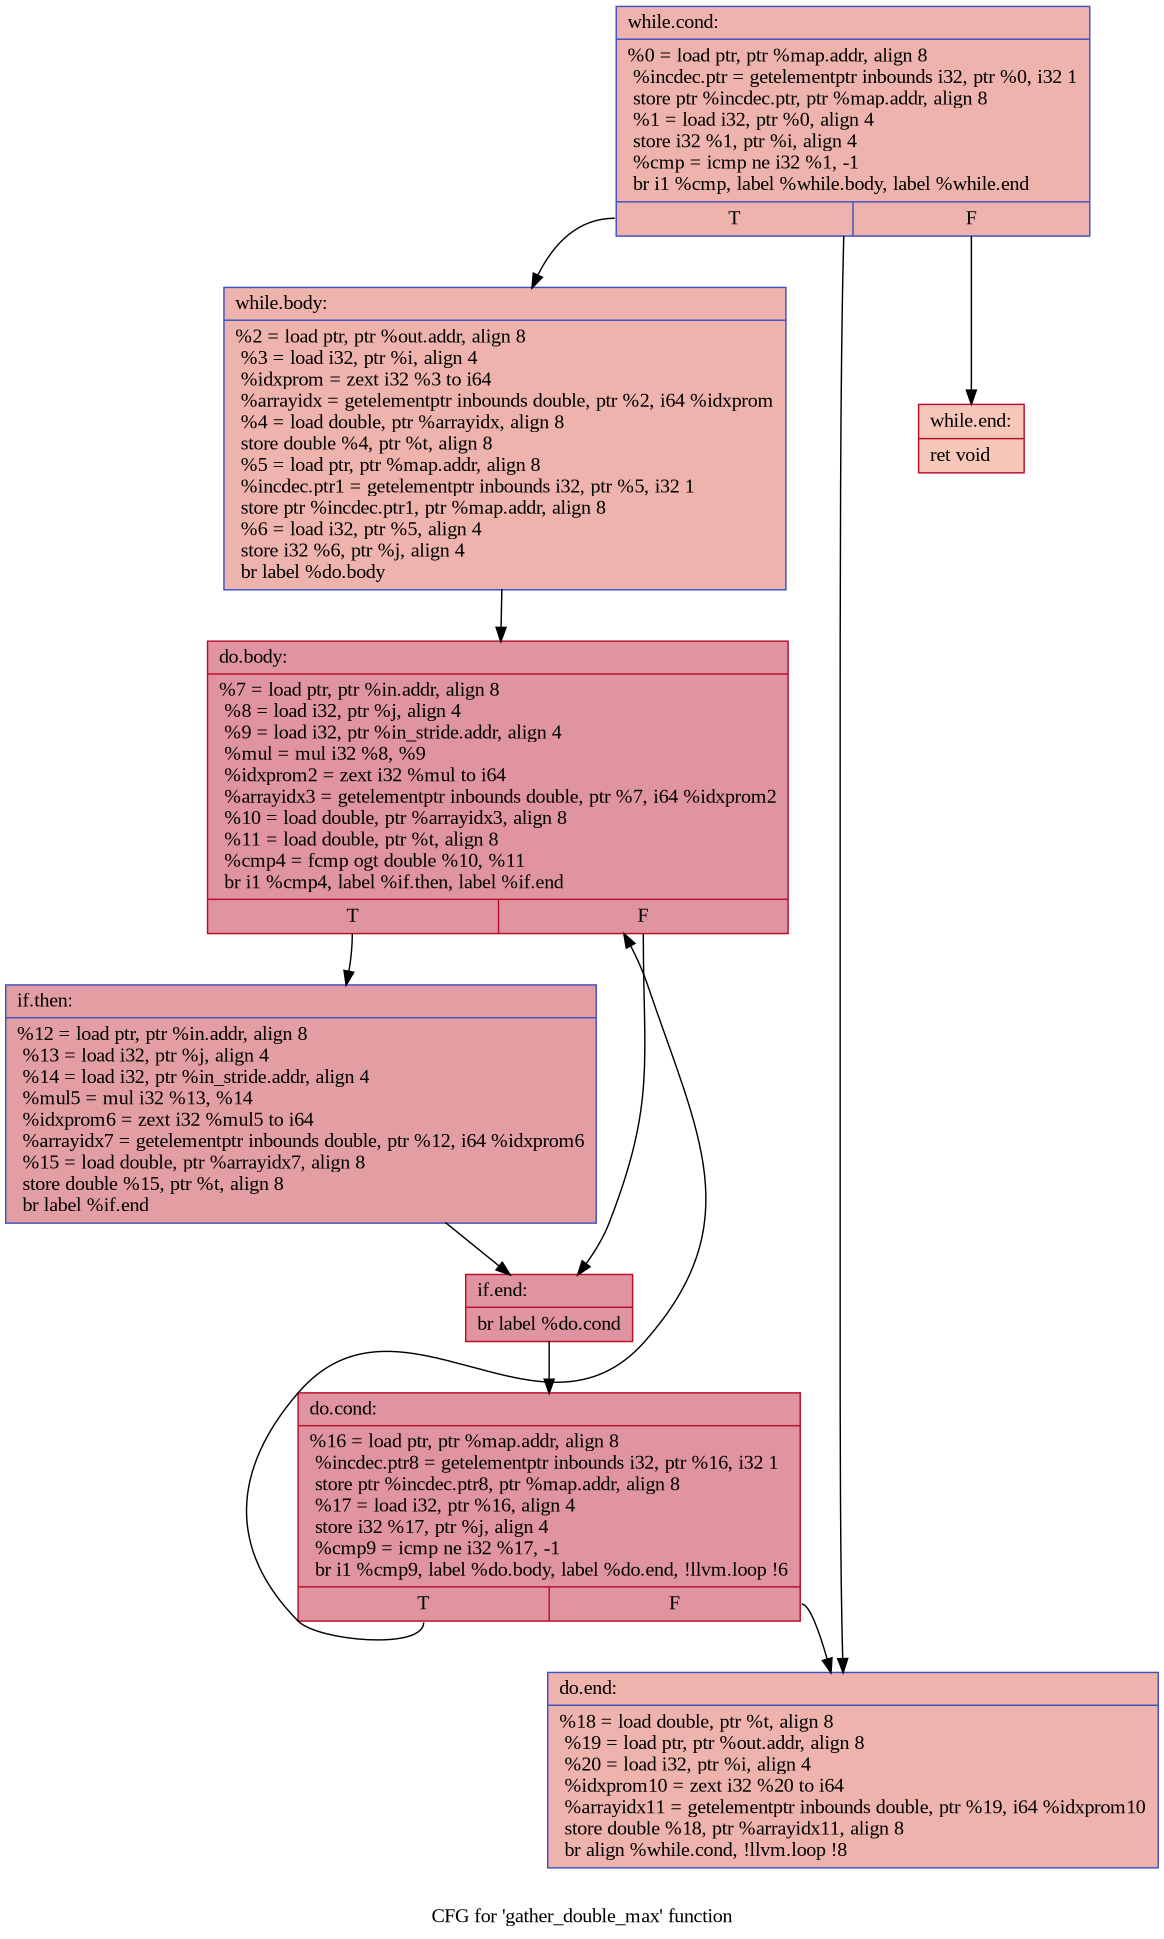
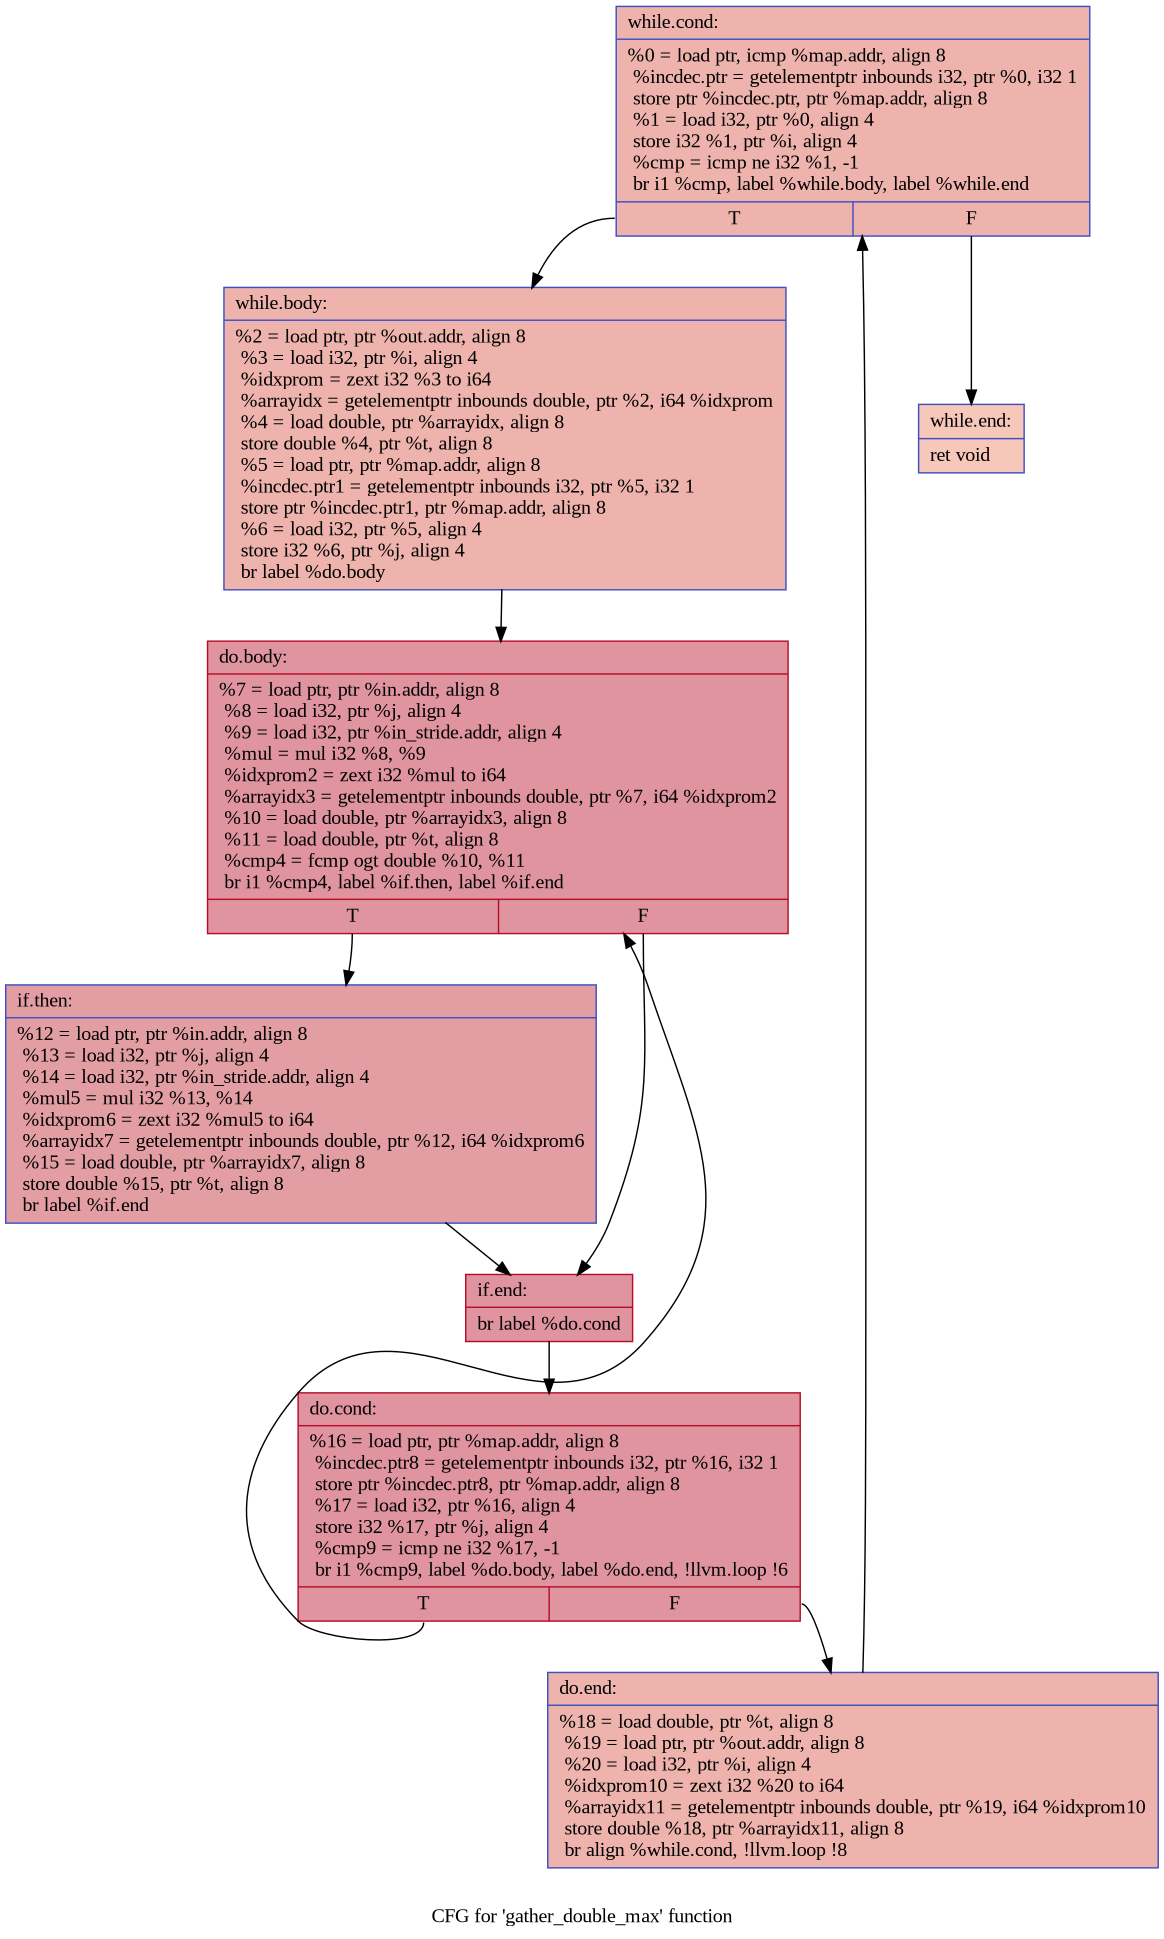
node "while.cond:": text "%0 = load ptr, ptr %map.addr, align 8" -> "%0 = load ptr, icmp %map.addr, align 8"
node "while.end:": color #b70d28ff -> #3d50c3ff
edge "while.cond:" -> "do.end:": reversed
